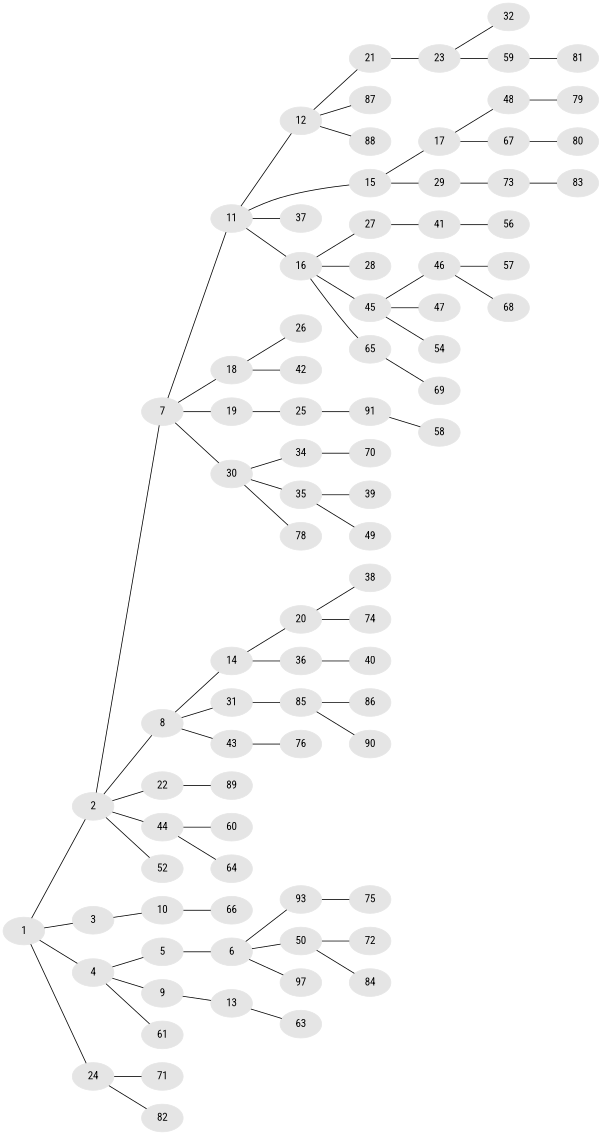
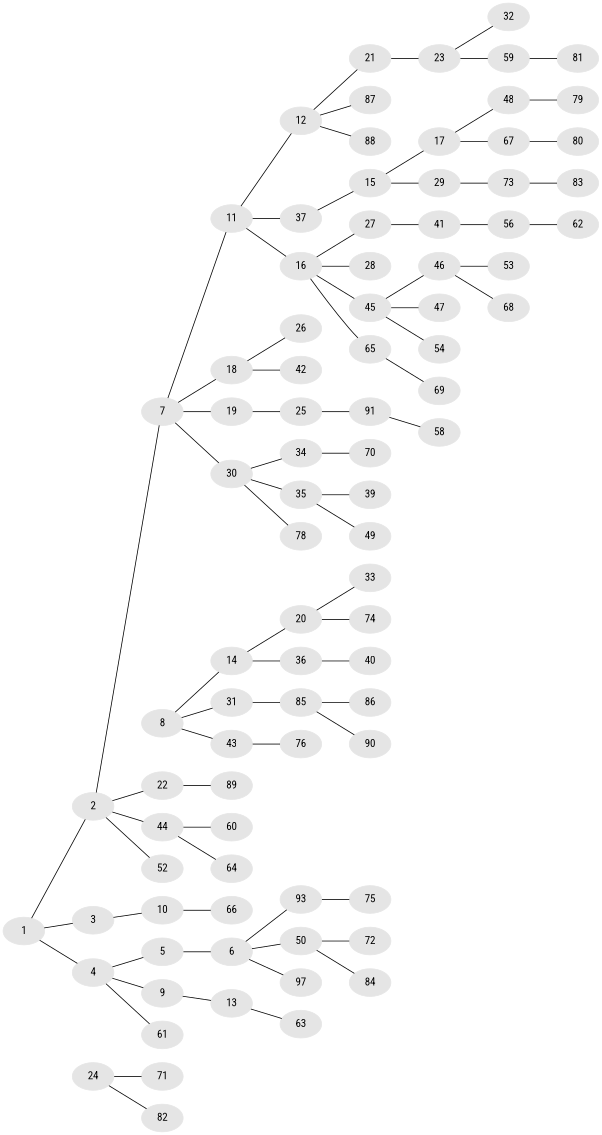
edge "15" -- "11": now "15" -- "37"
node "62": added
node "57": label "57" -> "53"
node "38": label "38" -> "33"
edge "8" -- "2": removed
edge "1" -- "24": removed
